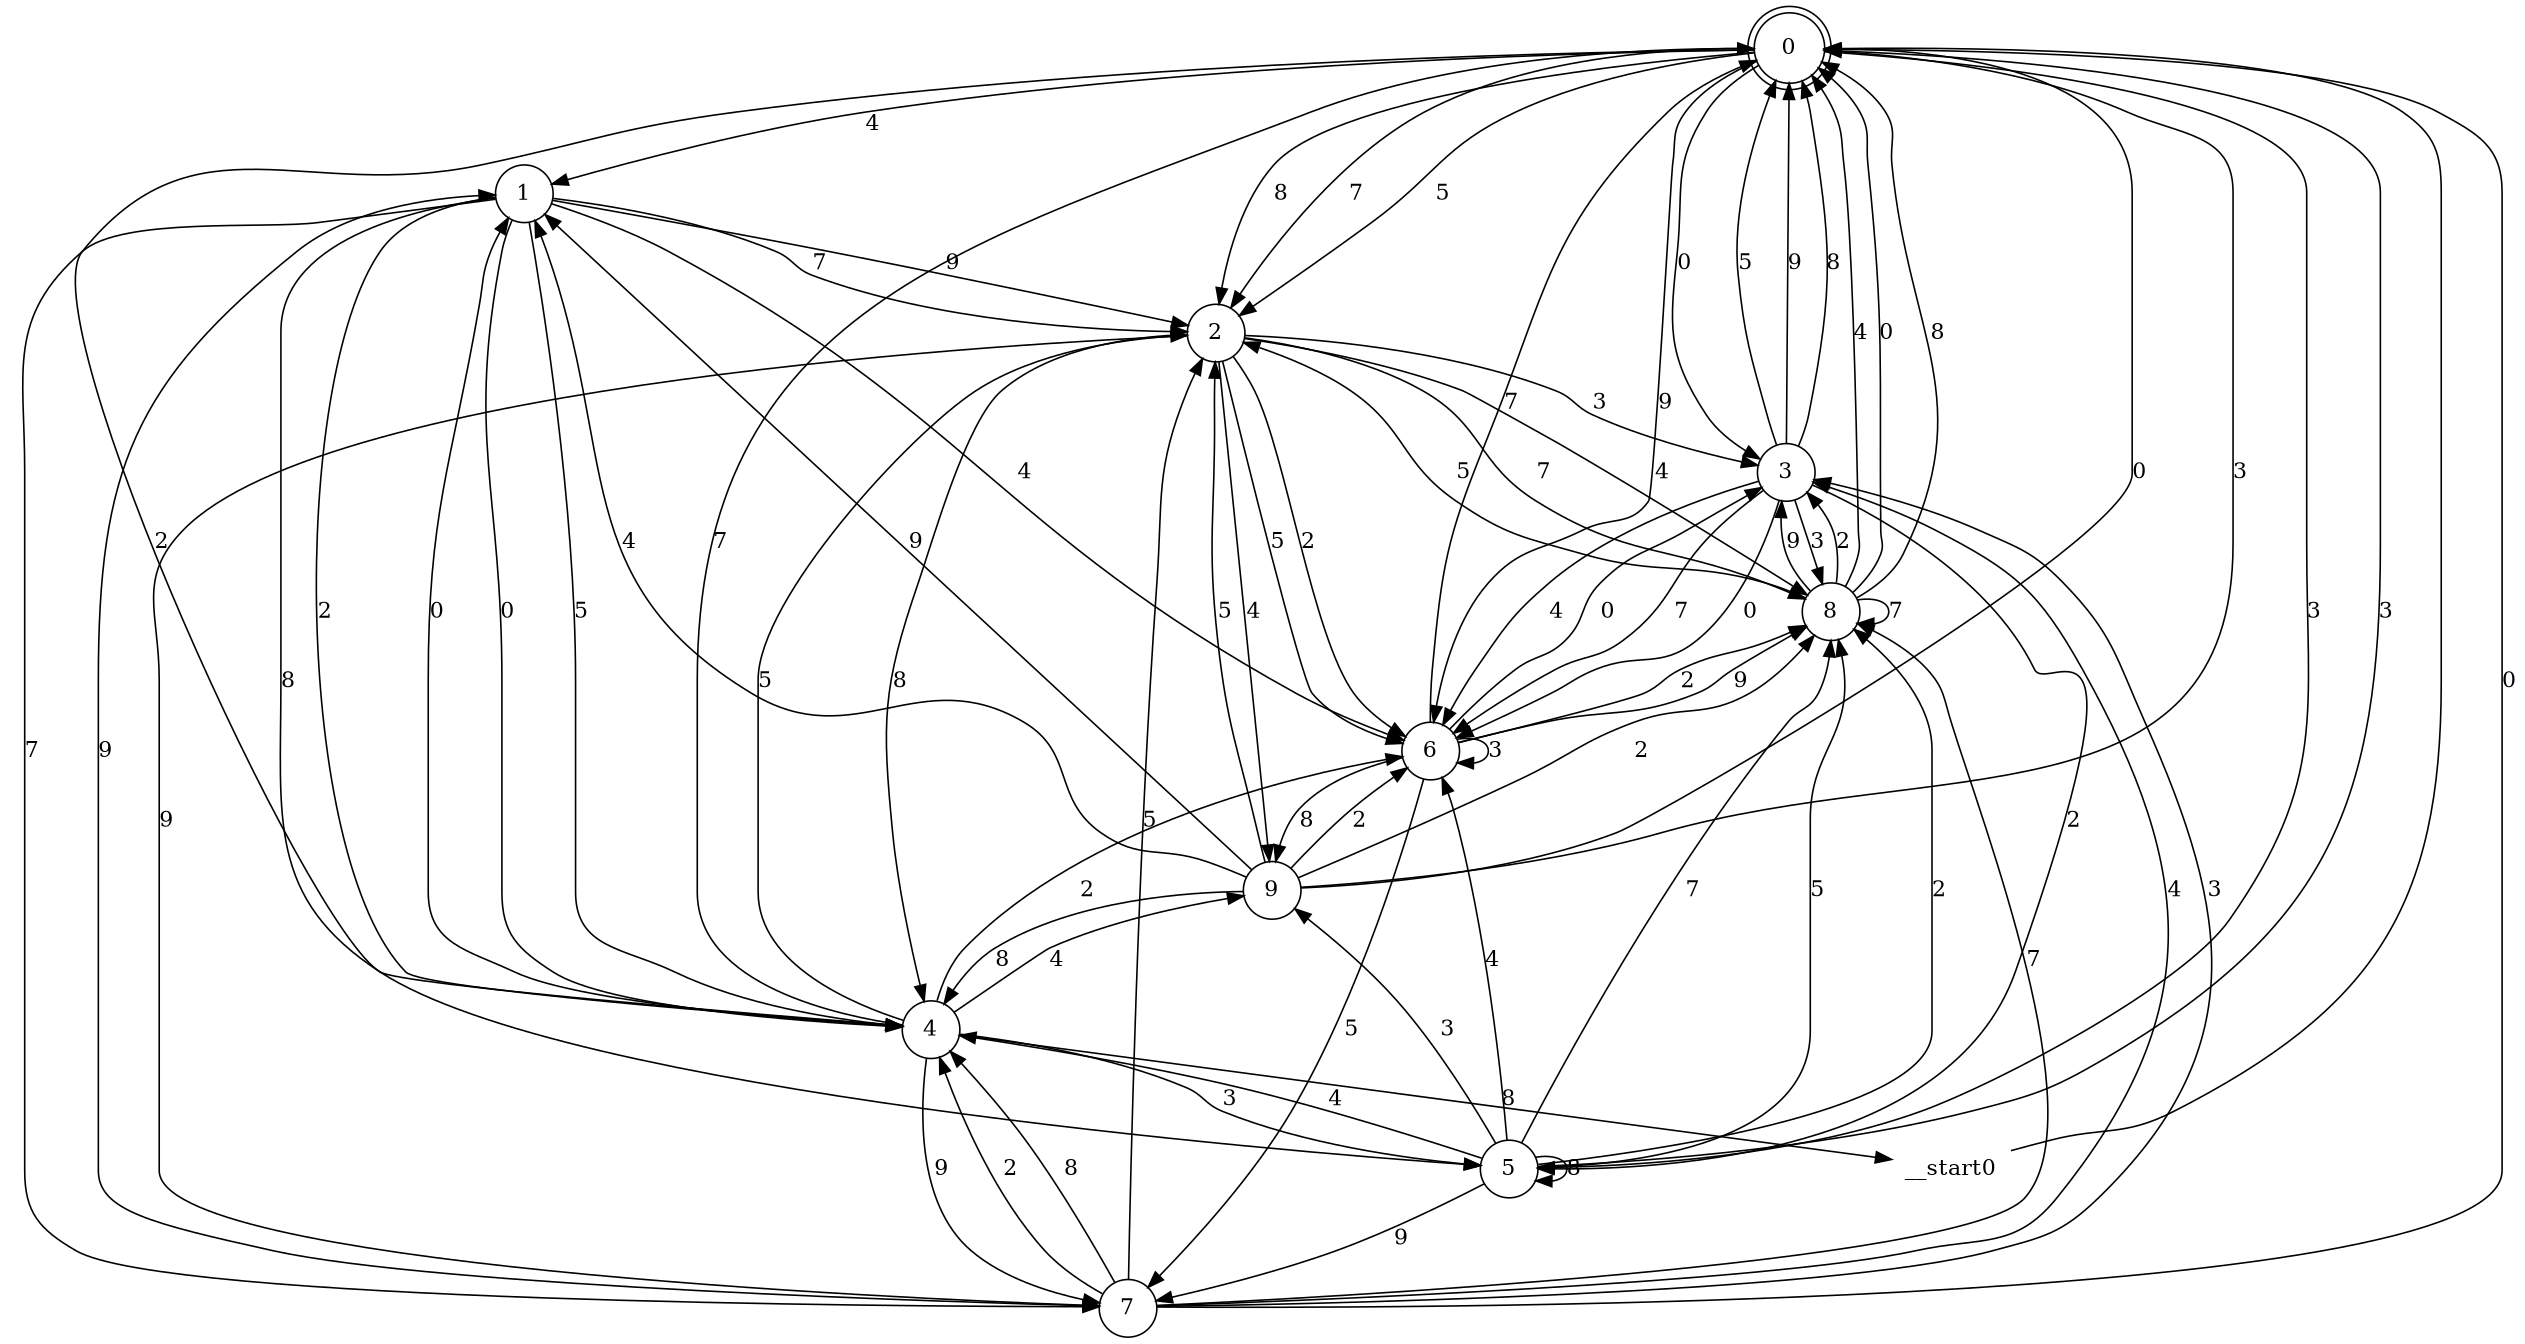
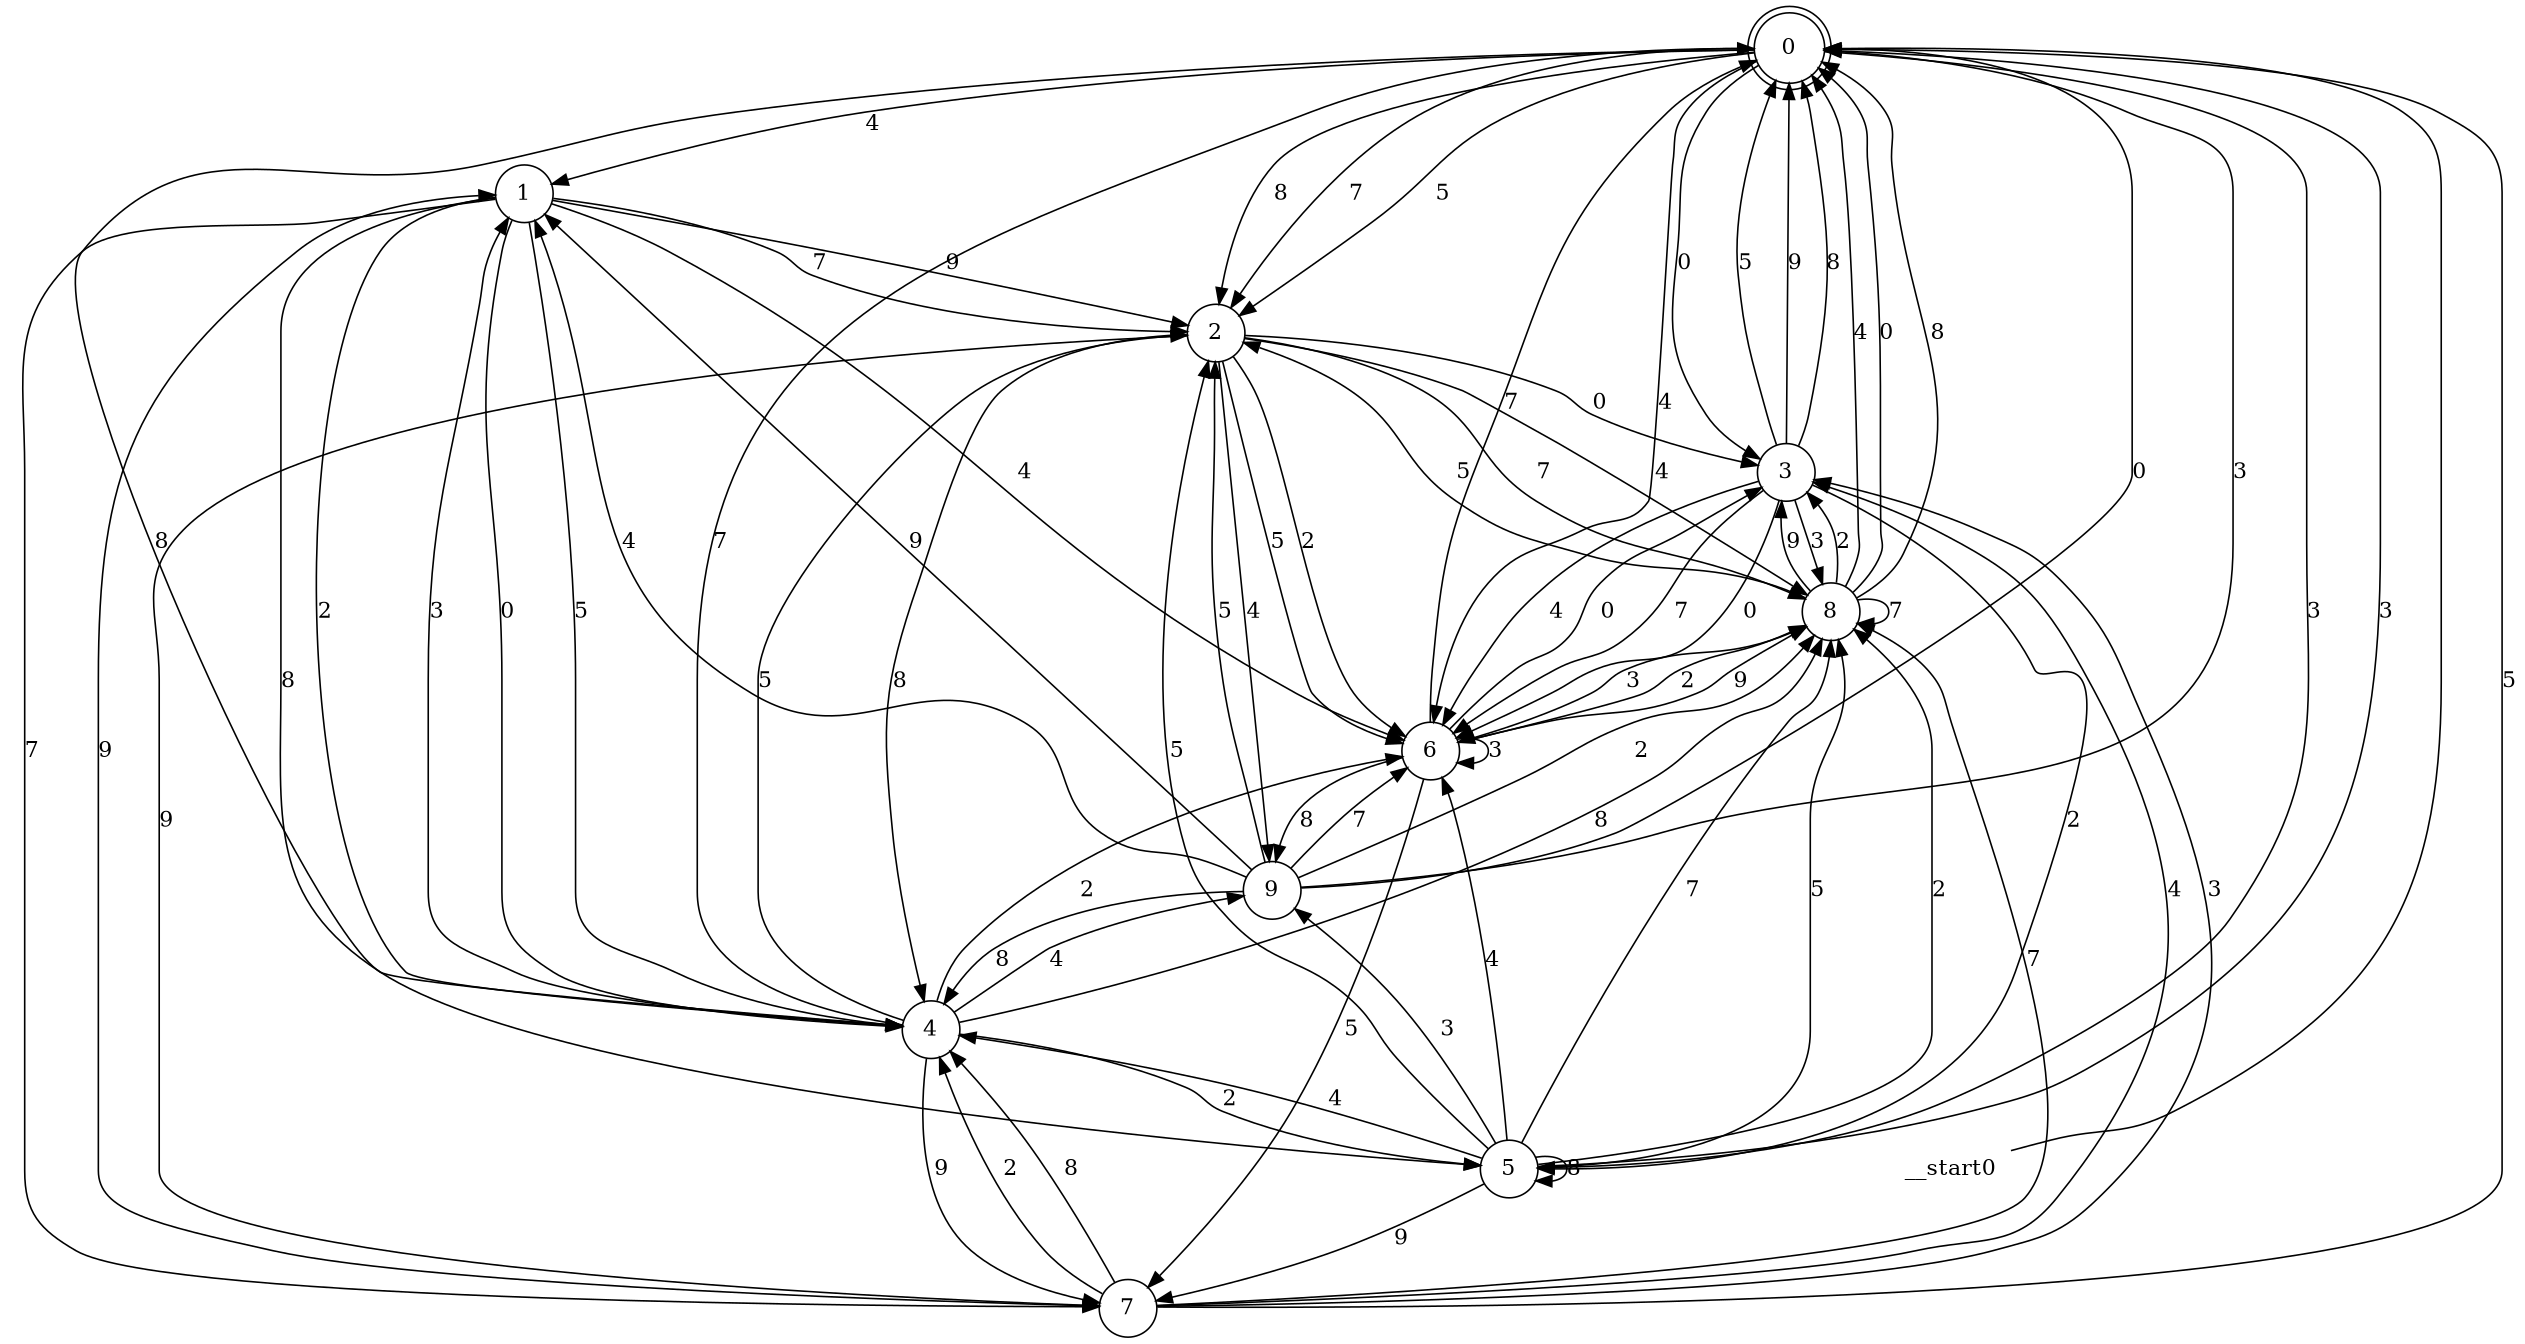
edge "2" -> "3": label "3" -> "0"
edge "0" -> "6": label "9" -> "4"
edge "0" -> "4": label "2" -> "8"
edge "4" -> "1": label "0" -> "3"
edge "8" -> "6": added, label "3"
edge "7" -> "0": label "0" -> "5"
edge "7" -> "2": now "5" -> "2"
edge "9" -> "6": label "2" -> "7"
edge "4" -> "__start0": now "4" -> "8"
edge "4" -> "5": label "3" -> "2"
